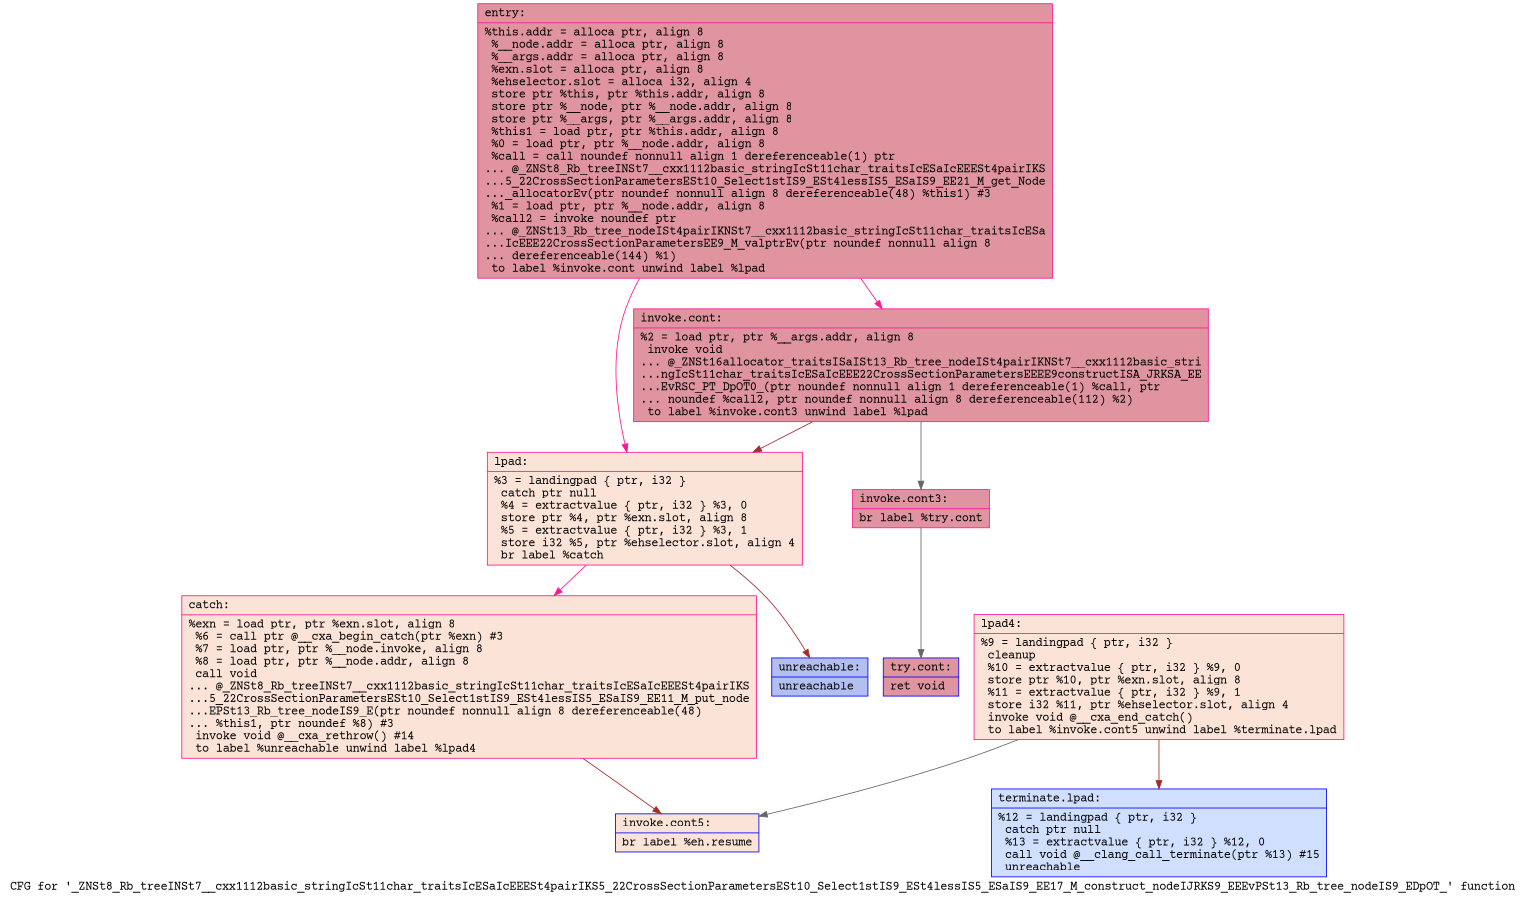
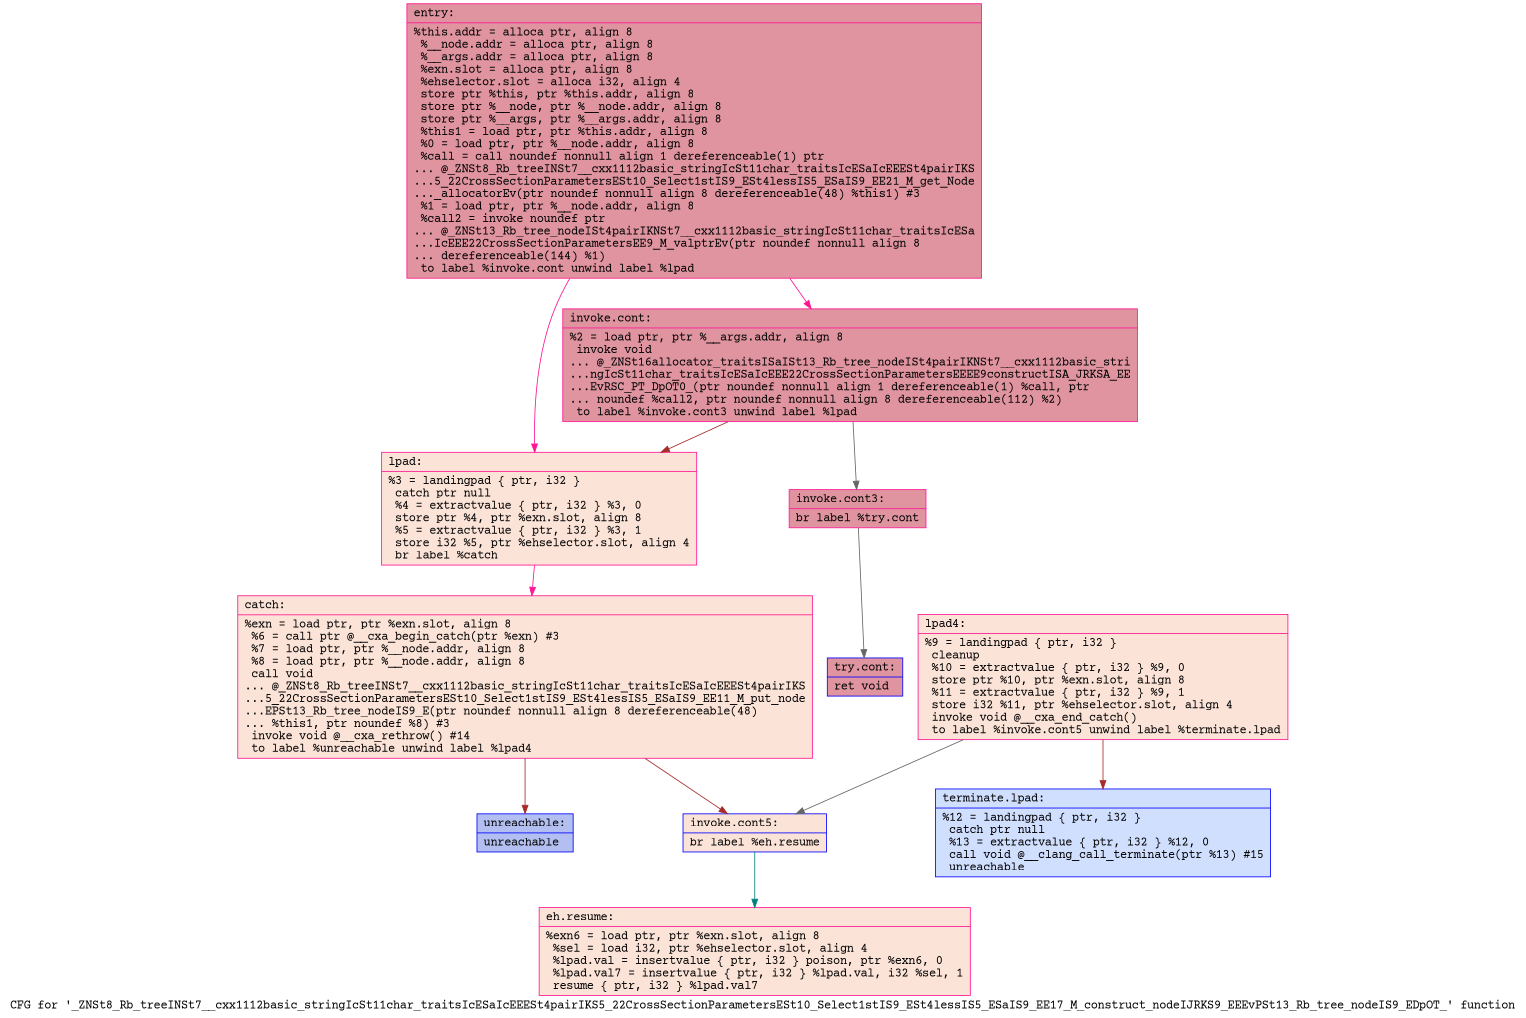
edge "lpad:" -> "unreachable:": now "catch:" -> "unreachable:"
node "catch:": text "%7 = load ptr, ptr %__node.invoke, align 8" -> "%7 = load ptr, ptr %__node.addr, align 8"
node "eh.resume:": added
